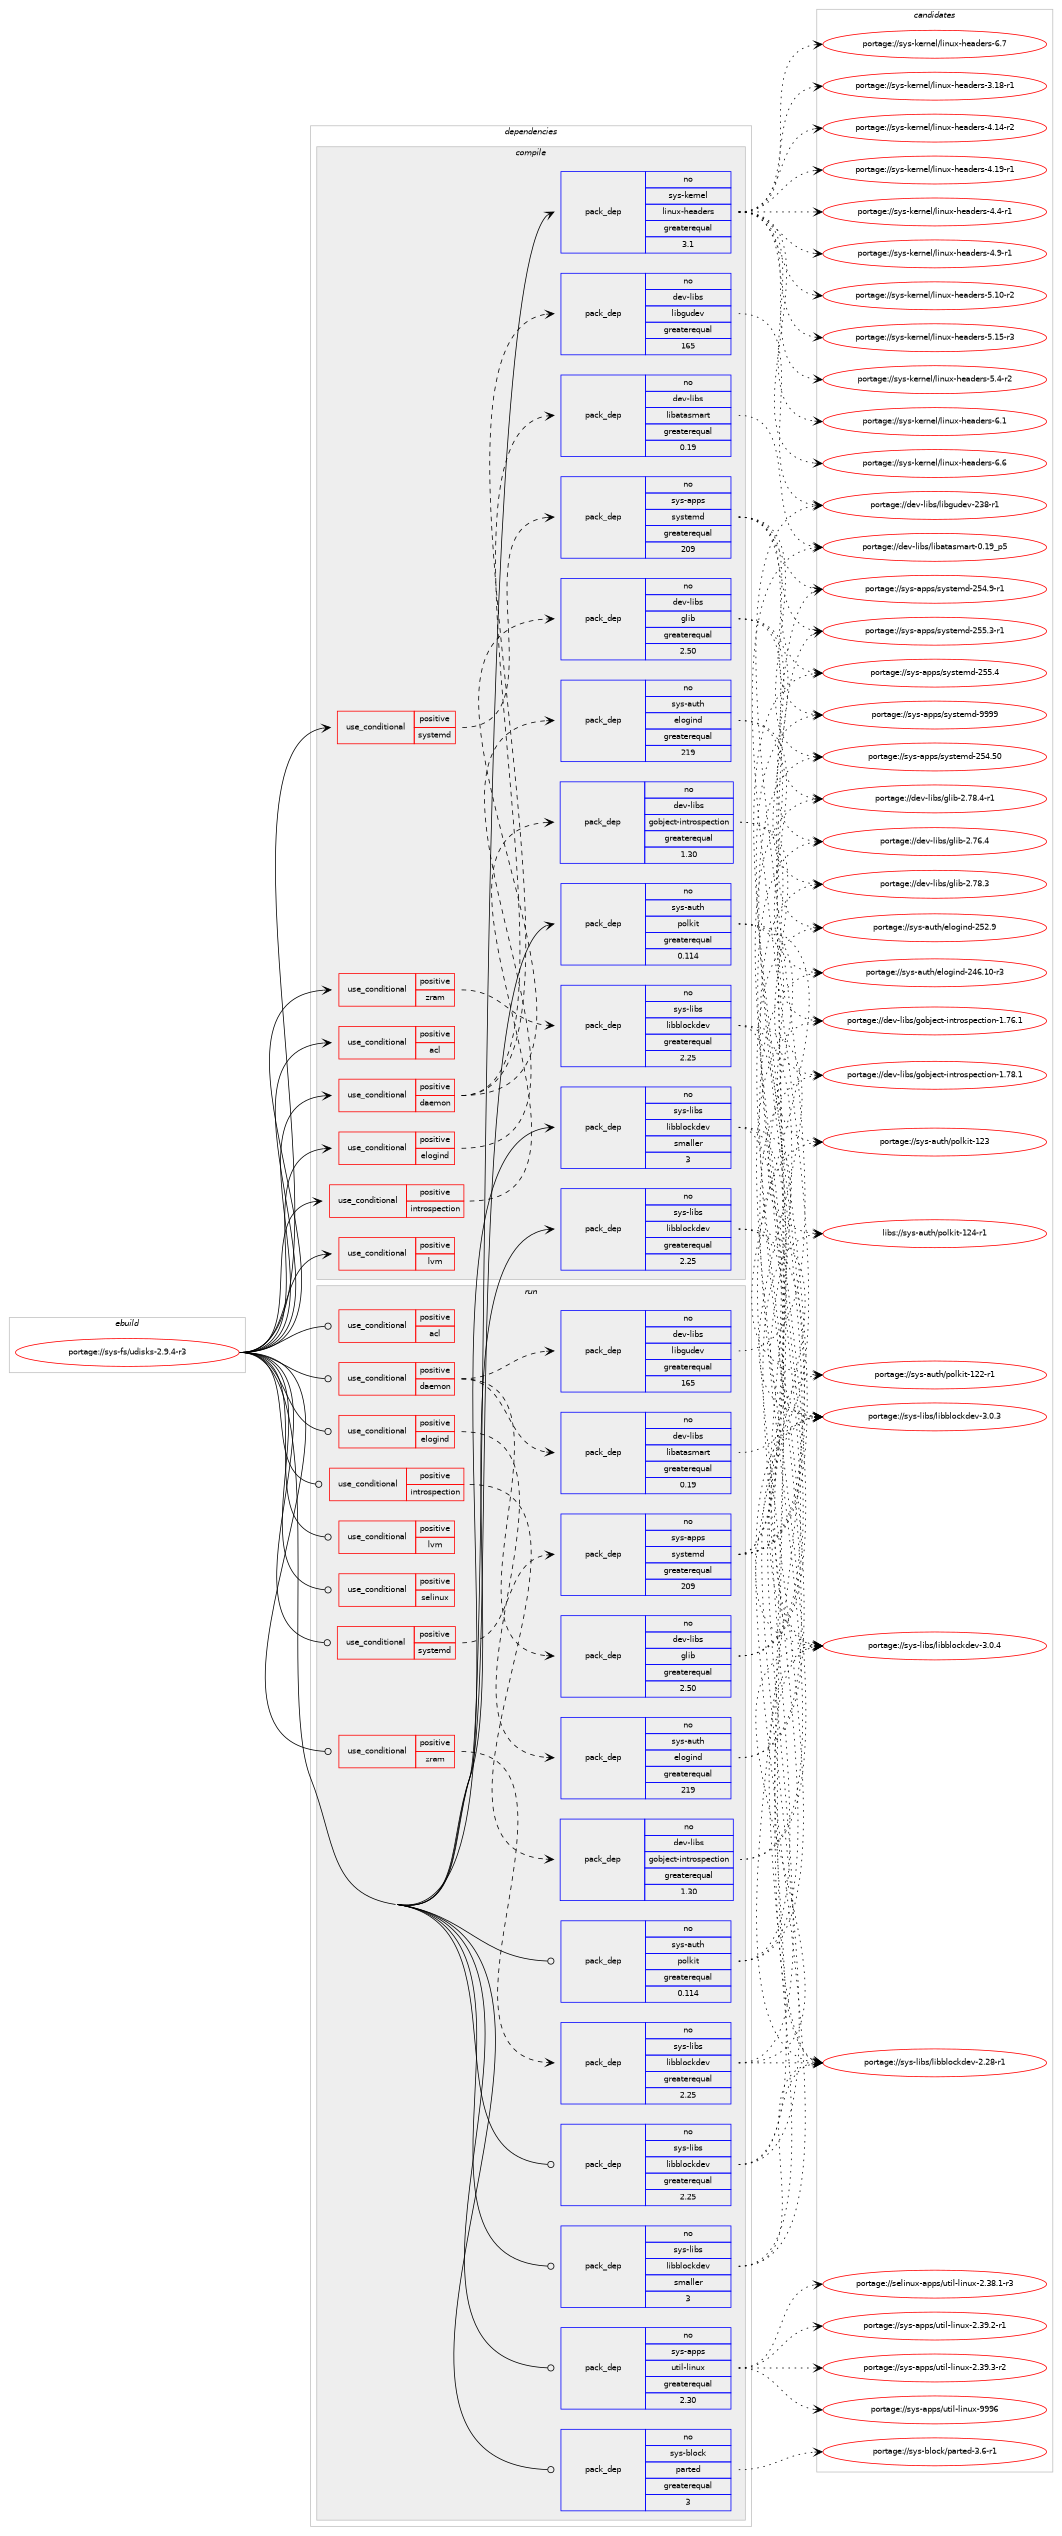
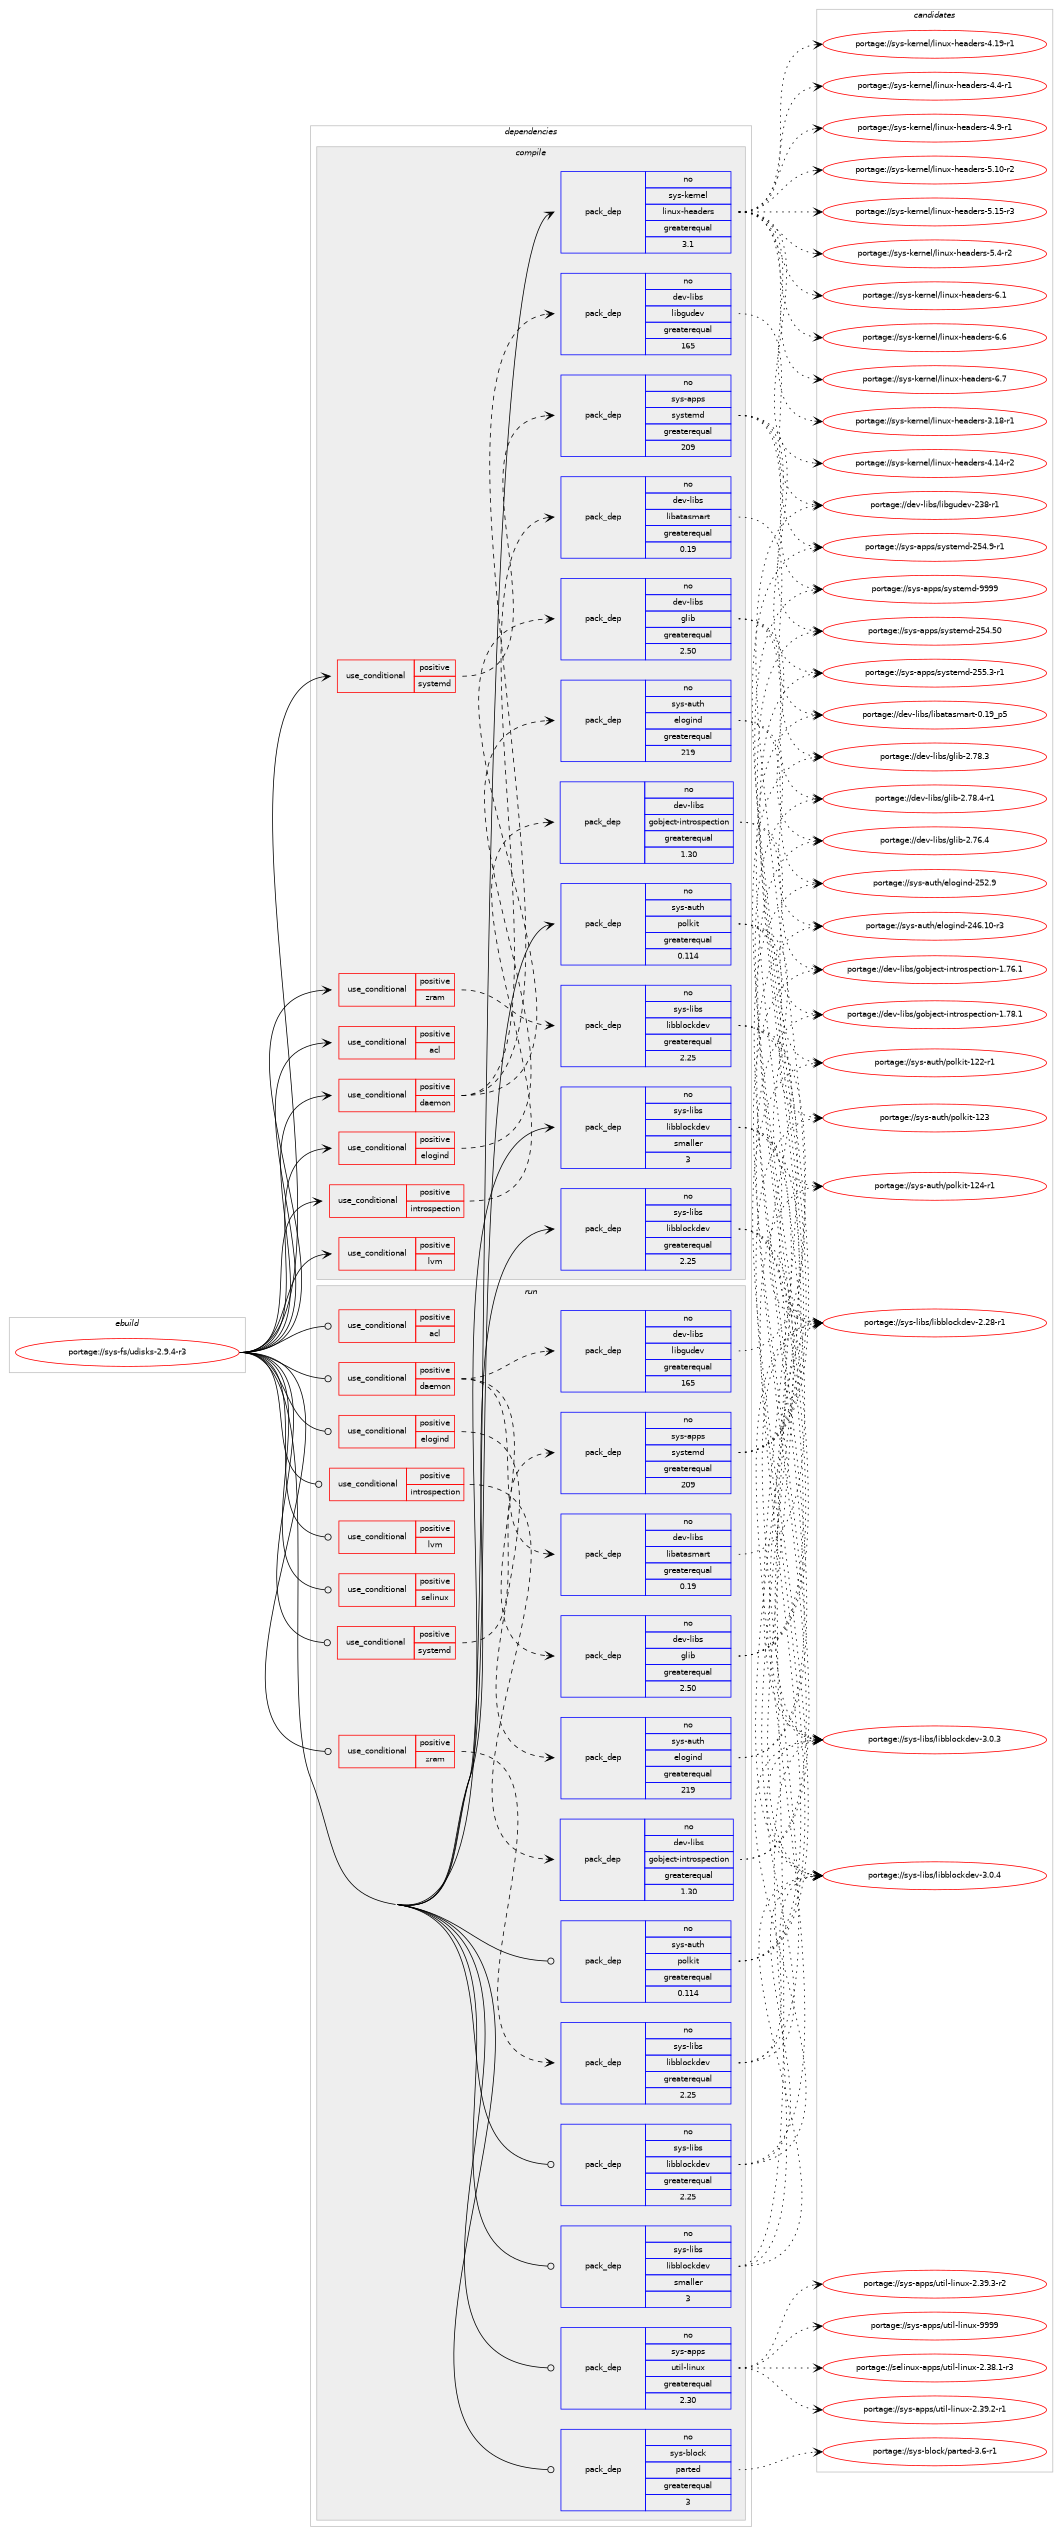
node "portage://sys-apps/systemd-255.4": removed
node "libs://sys-auth/polkit-124-r1": label "libs://sys-auth/polkit-124-r1" -> "portage://sys-auth/polkit-124-r1"
node "portage://sys-apps/util-linux-9996": label "portage://sys-apps/util-linux-9996" -> "portage://sys-apps/util-linux-9999"
